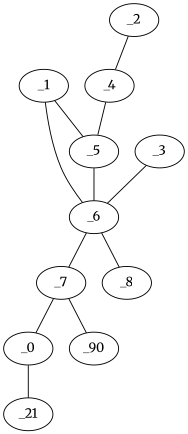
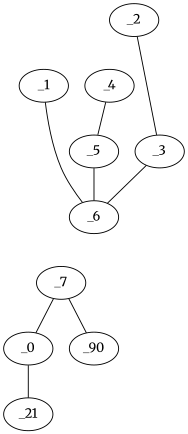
edge "_2" -- "_4": now "_2" -- "_3"
edge "_1" -- "_5": removed
edge "_6" -- "_7": removed
node "_8": removed
